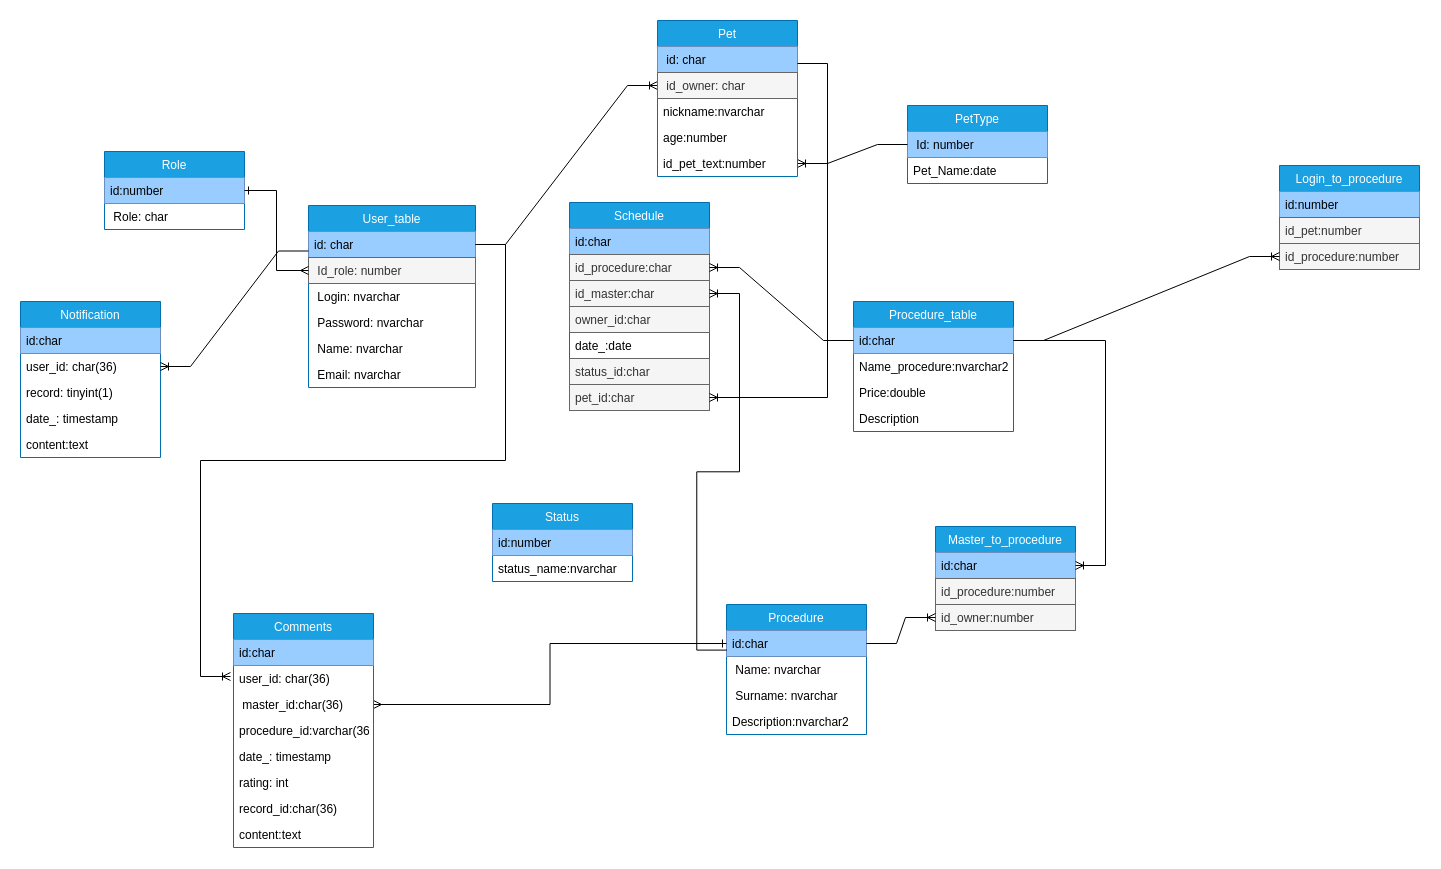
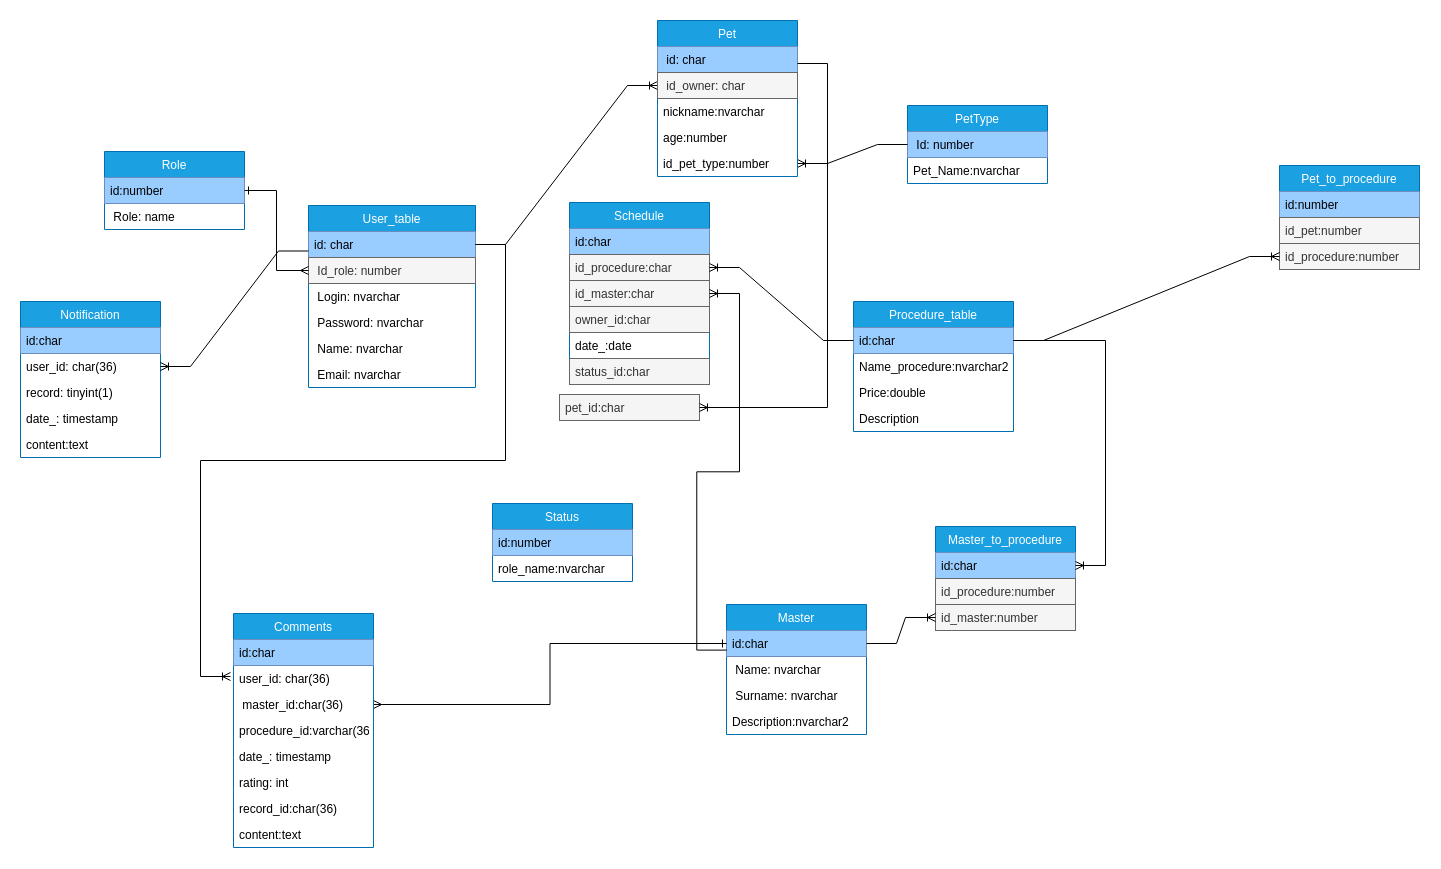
node "id_pet_text:number": label "id_pet_text:number" -> "id_pet_type:number"
node "Pet_Name:date": label "Pet_Name:date" -> "Pet_Name:nvarchar"
node "Login_to_procedure": label "Login_to_procedure" -> "Pet_to_procedure"
node "Role: char": label "Role: char" -> "Role: name"
node "pet_id:char": moved (640, 398) -> (630, 408)
node "status_name:nvarchar": label "status_name:nvarchar" -> "role_name:nvarchar"
node "Procedure": label "Procedure" -> "Master"
node "id_owner:number": label "id_owner:number" -> "id_master:number"
